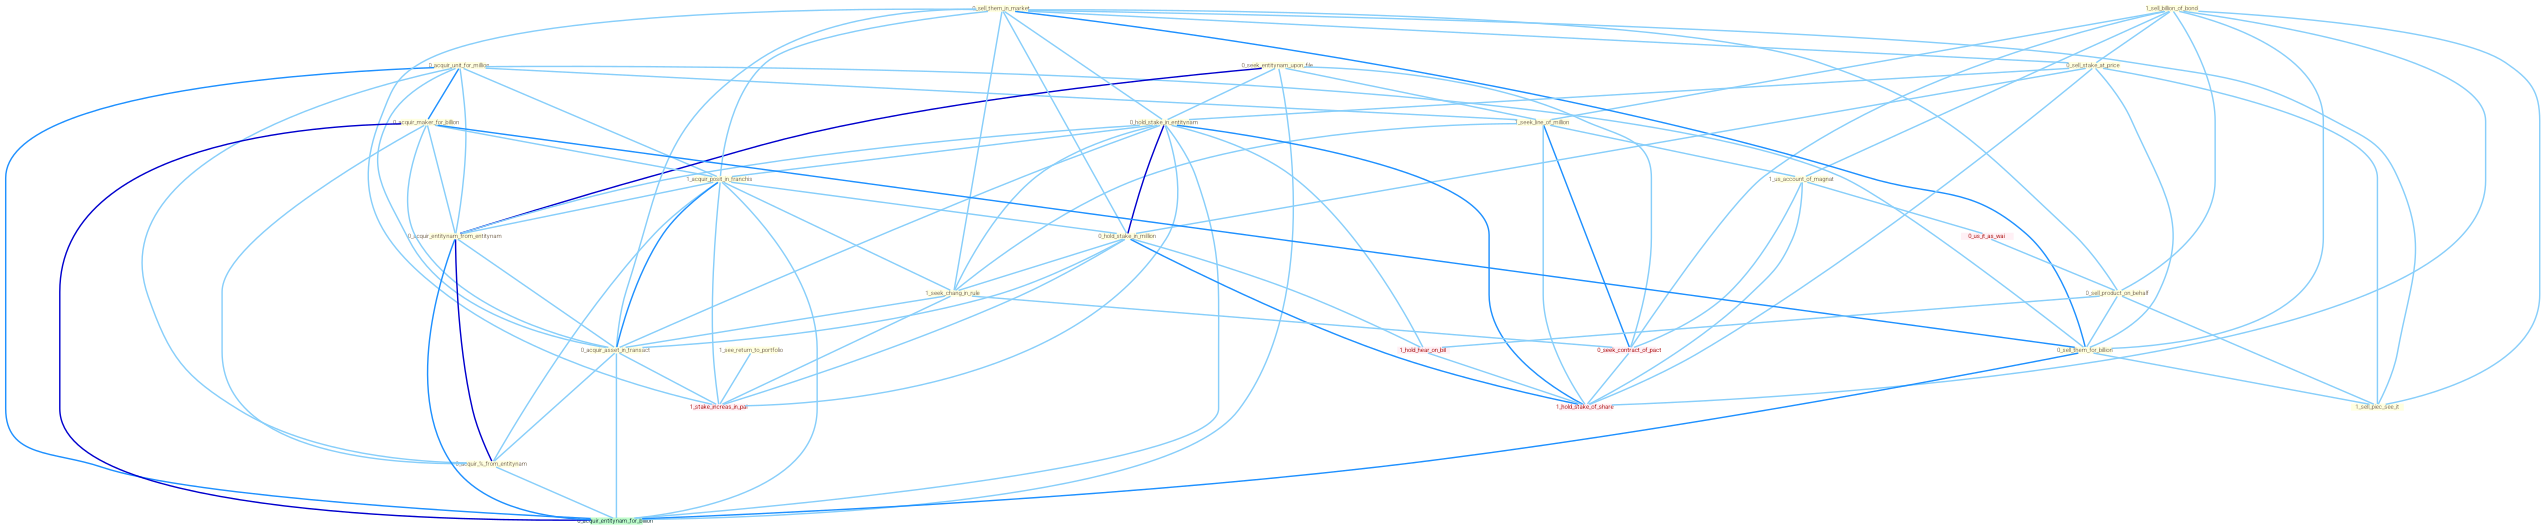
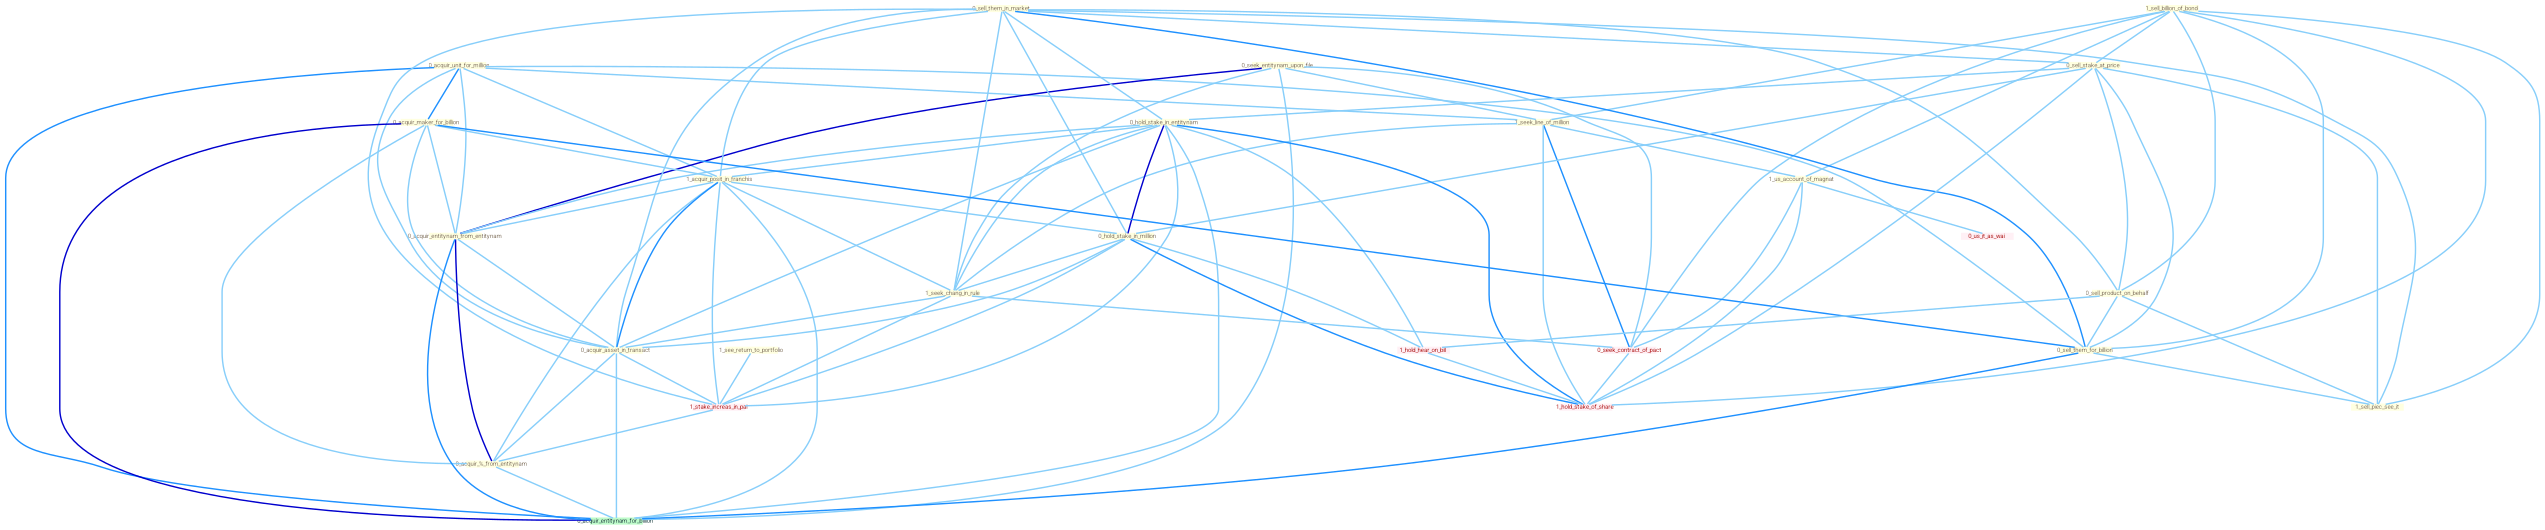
edge "0_seek_entitynam_upon_file" -- "0_hold_stake_in_entitynam": now "0_seek_entitynam_upon_file" -- "1_seek_chang_in_rule"
edge "0_us_it_as_wai" -- "0_sell_product_on_behalf": now "0_sell_stake_at_price" -- "0_sell_product_on_behalf"
edge "0_acquir_unit_for_million" -- "0_acquir_%_from_entitynam": now "1_stake_increas_in_pai" -- "0_acquir_%_from_entitynam"
